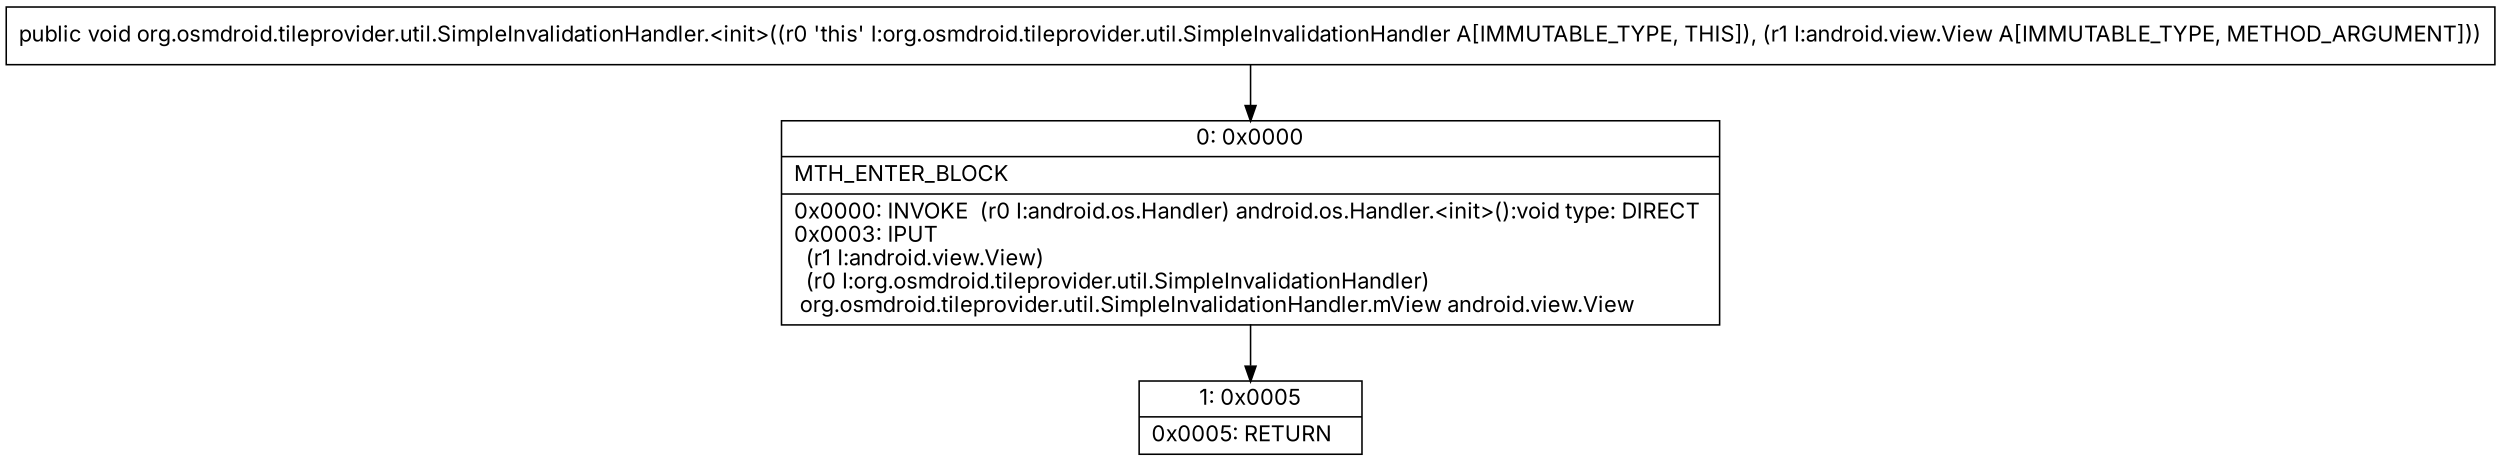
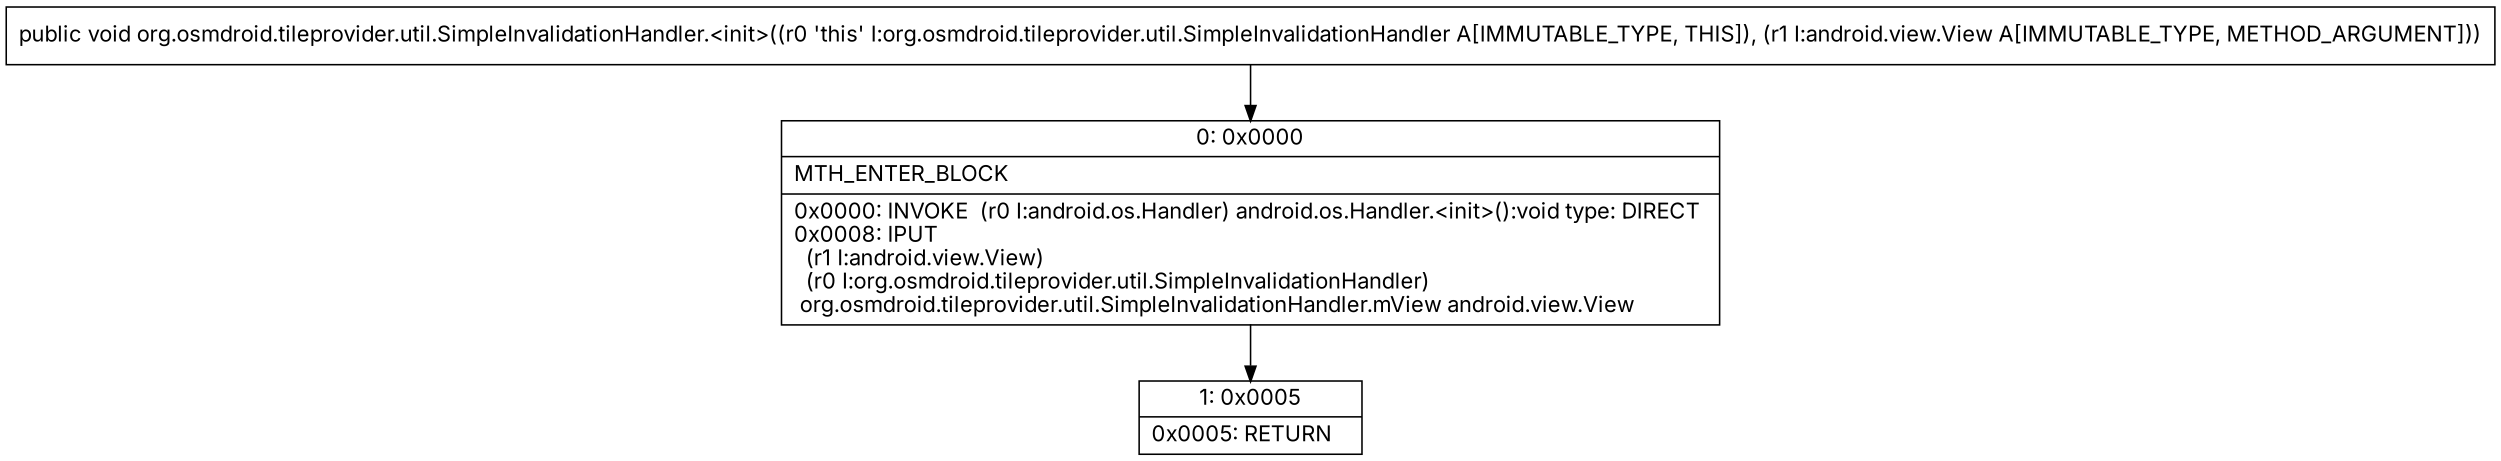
node "0: 0x0000": text "0x0003: IPUT" -> "0x0008: IPUT"
